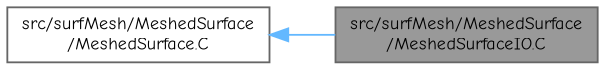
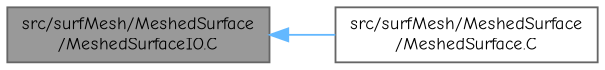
edge "src/surfMesh/MeshedSurface /MeshedSurfaceIO.C" -> "src/surfMesh/MeshedSurface /MeshedSurface.C": reversed
